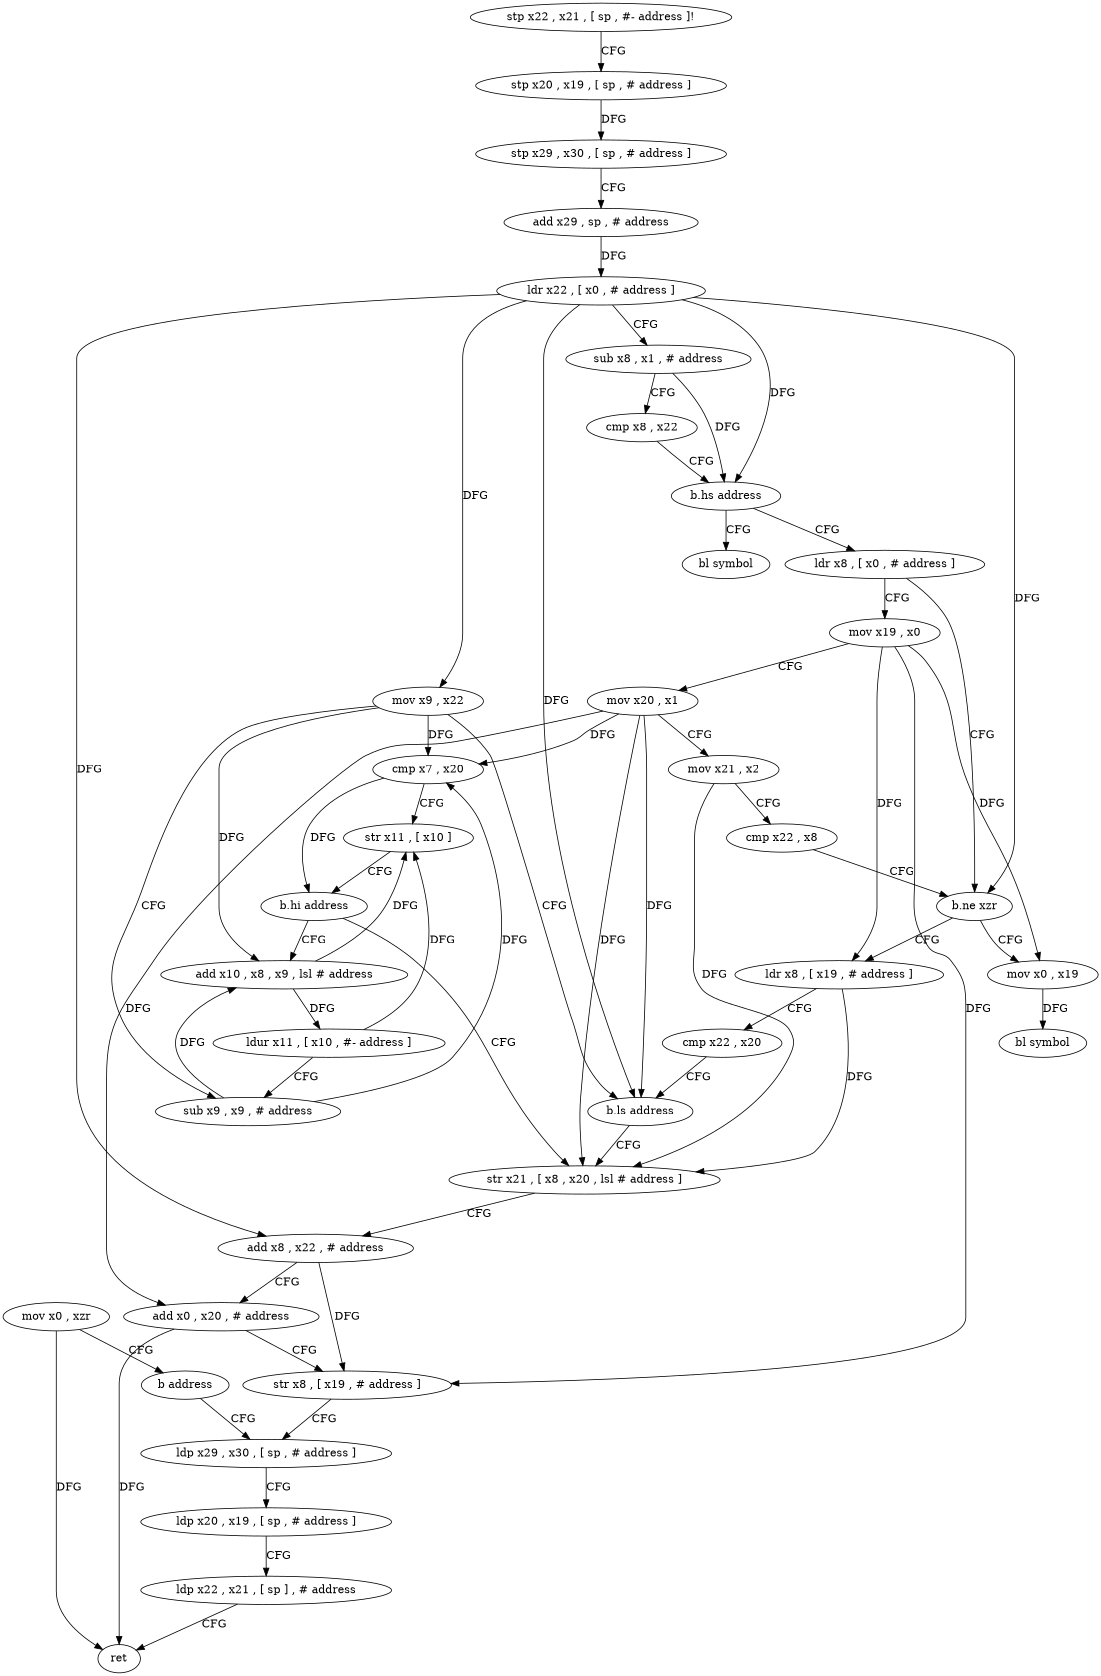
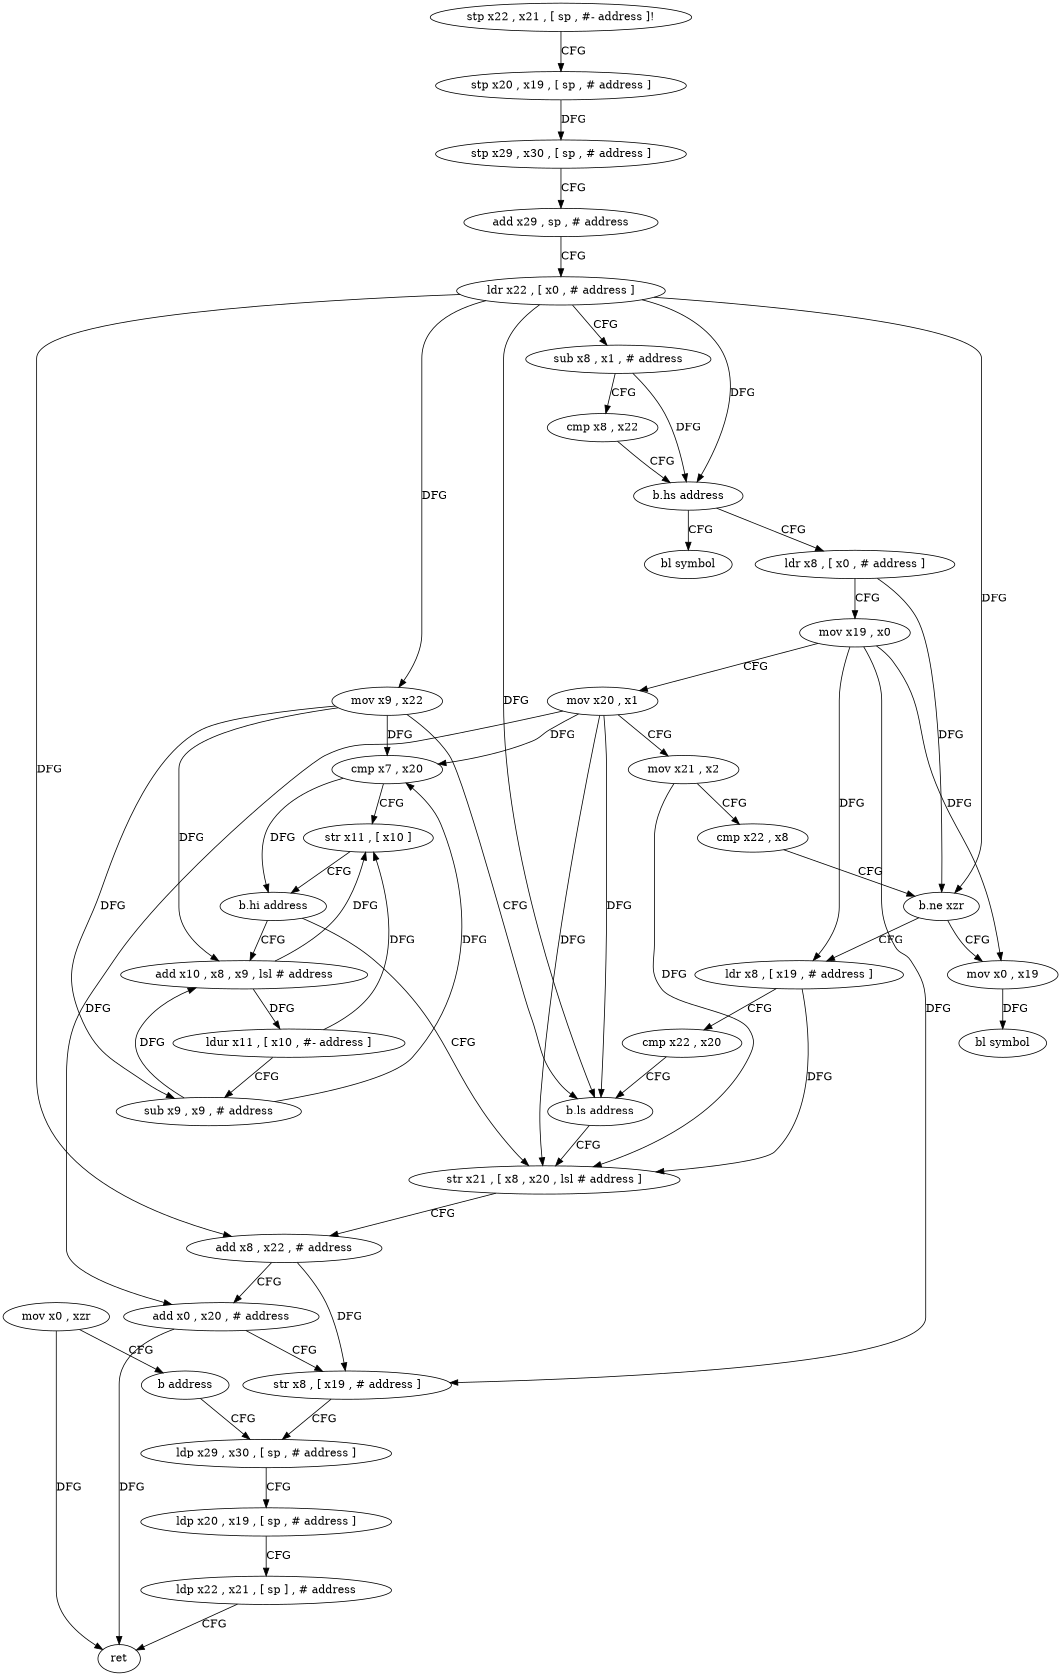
edge "add x29 , sp , # address" -> "ldr x22 , [ x0 , # address ]": label "DFG" -> "CFG"
edge "ldr x8 , [ x0 , # address ]" -> "b.ne xzr": label "CFG" -> "DFG"
edge "mov x9 , x22" -> "sub x9 , x9 , # address": label "CFG" -> "DFG"
